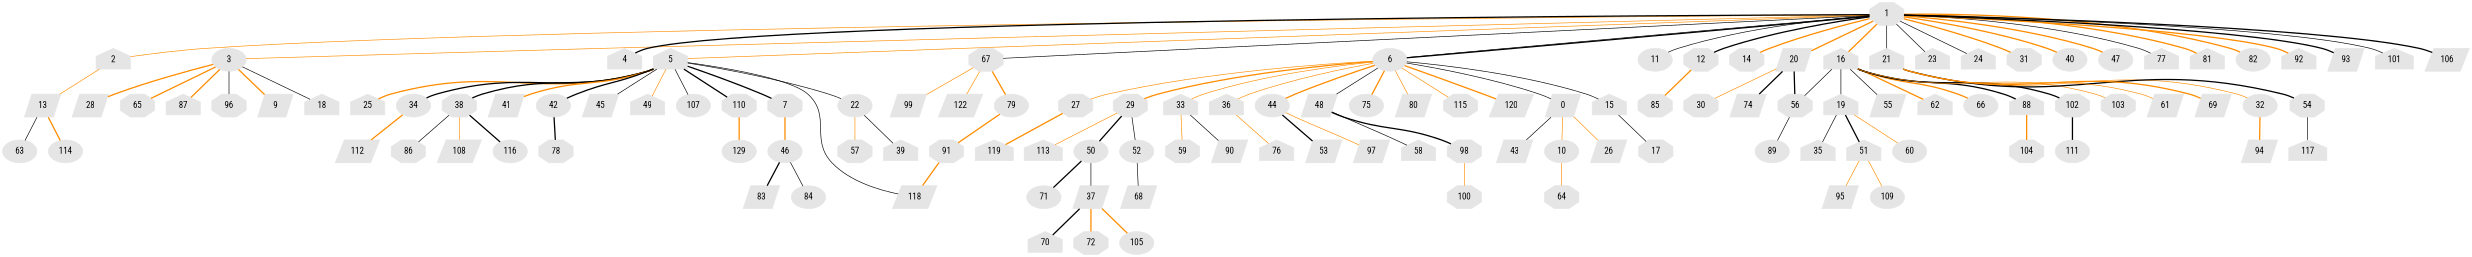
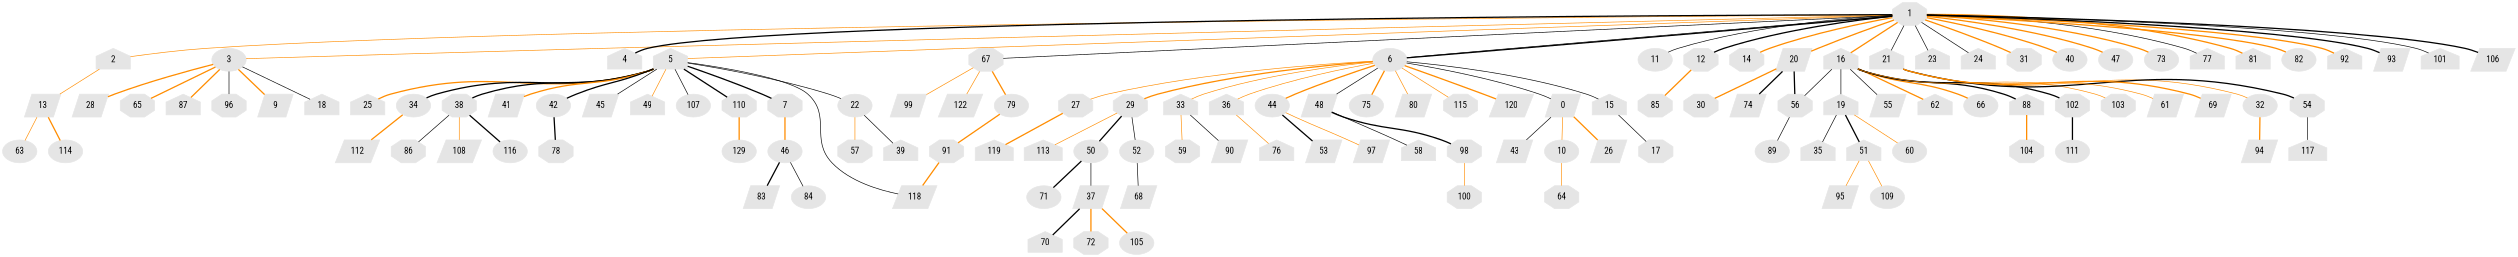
node "73": added
edge "20" -- "30": style solid -> bold
edge "0" -- "26": style solid -> bold
edge "13" -- "63": color black -> darkorange
